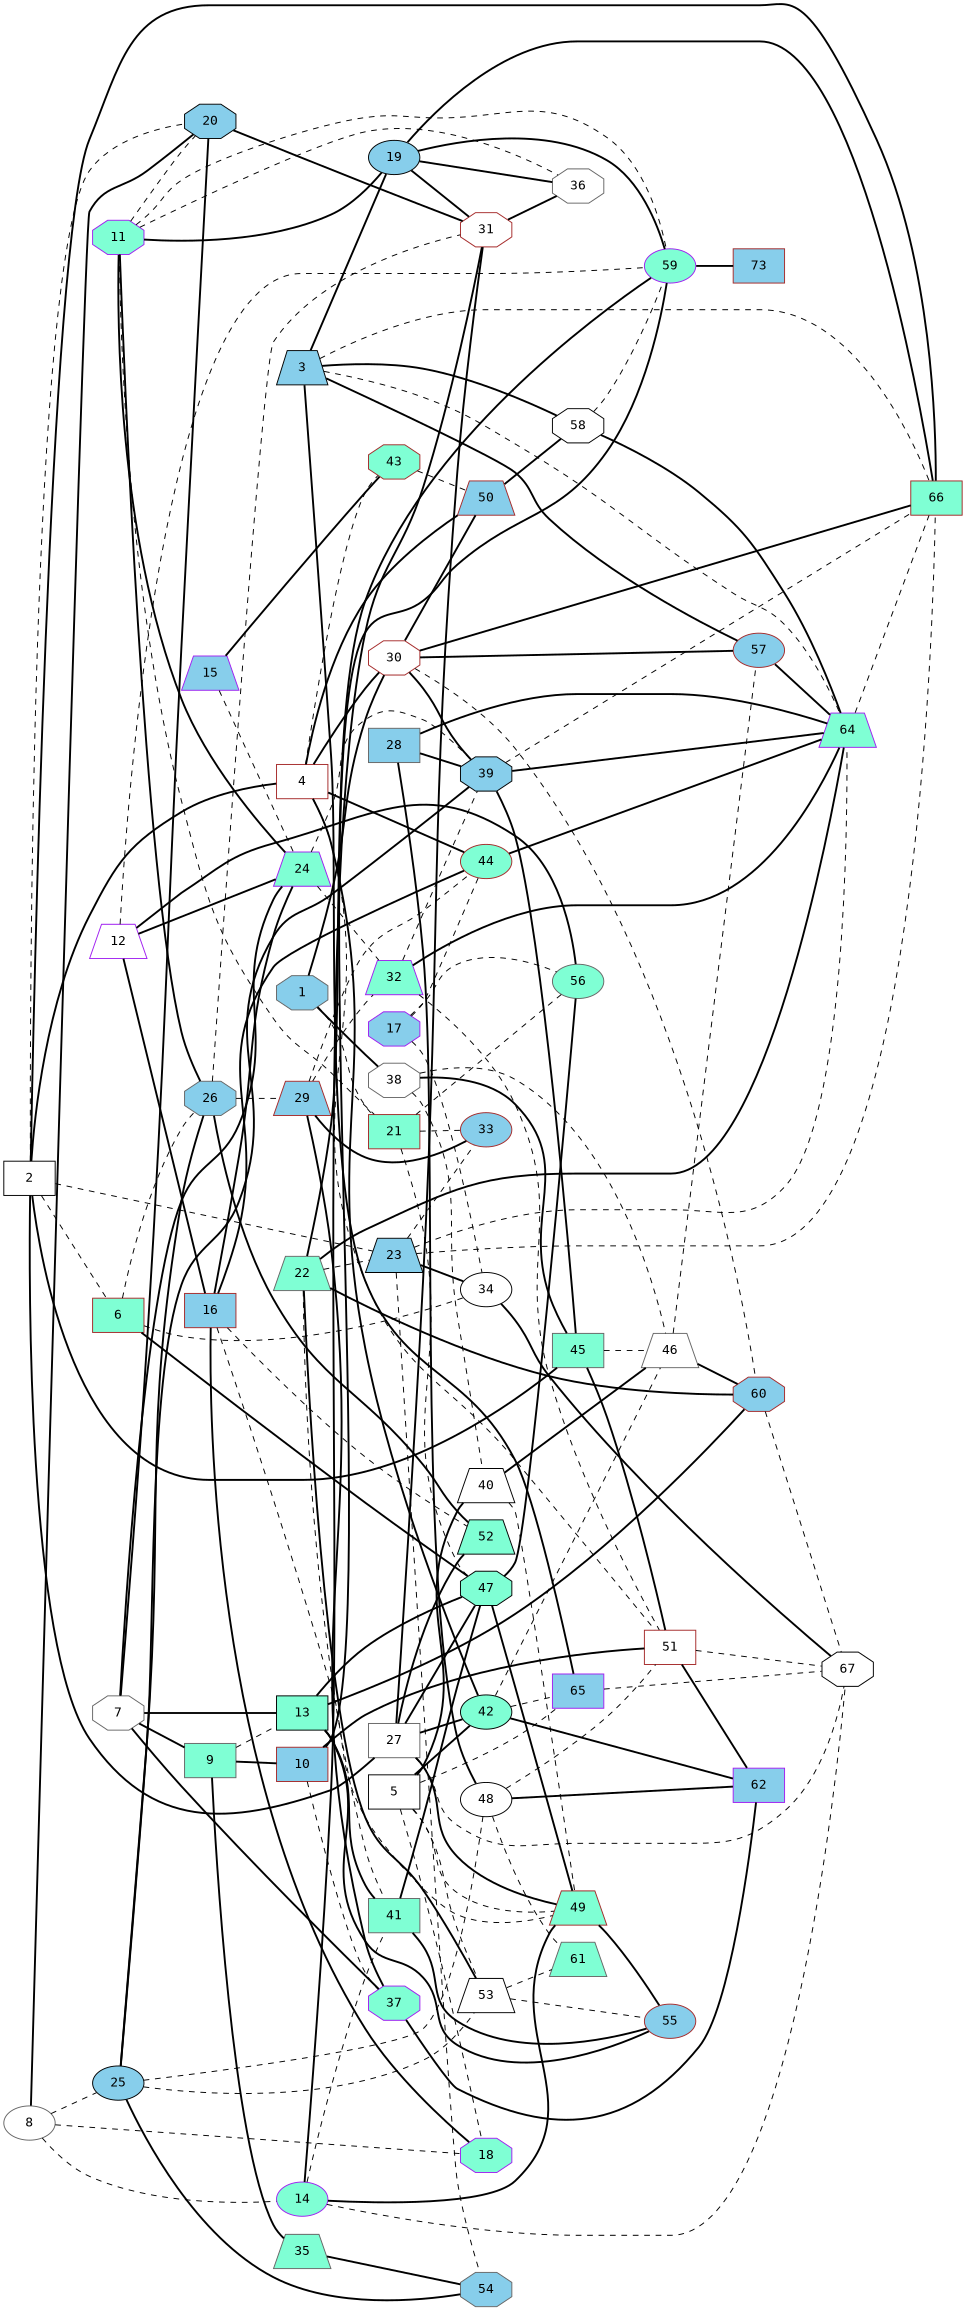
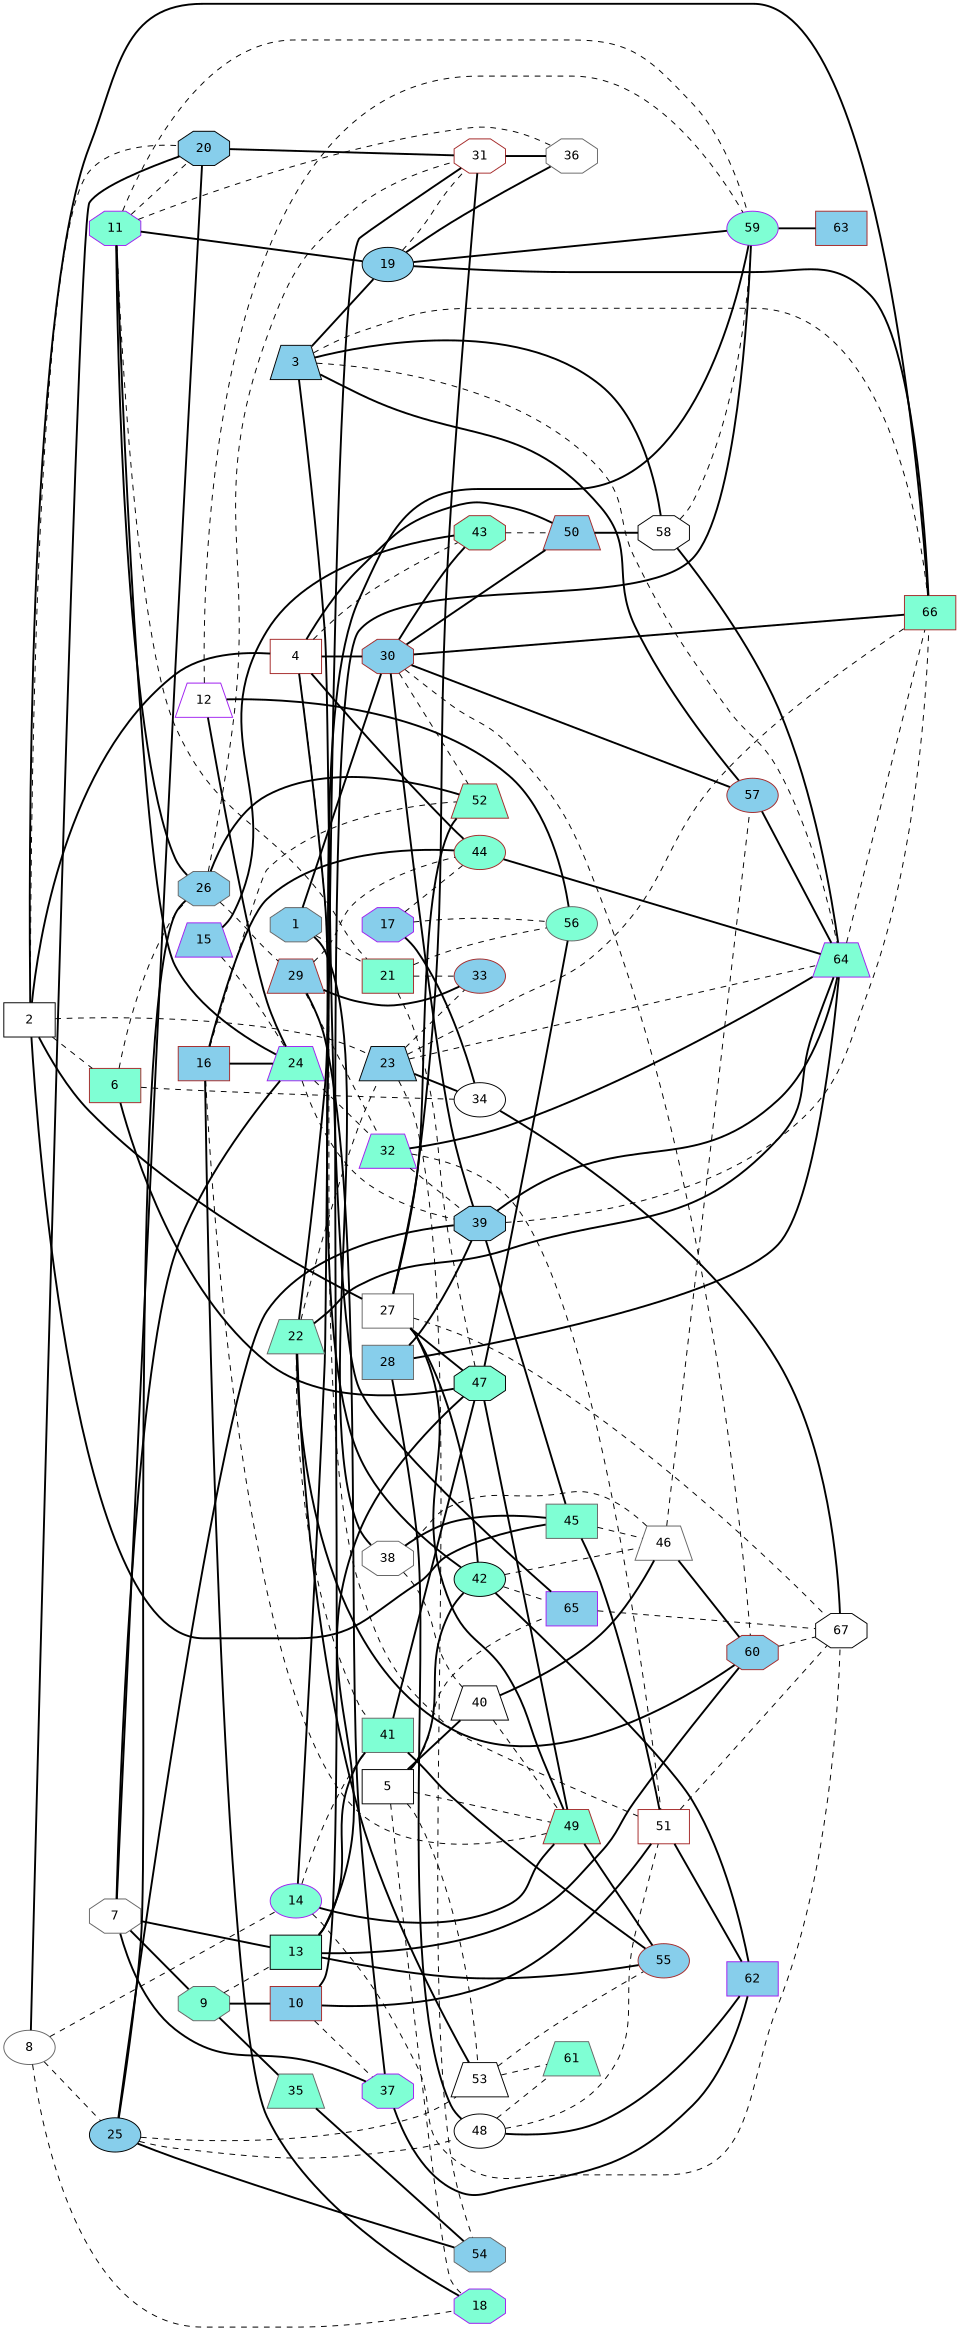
edge "19" -- "31": style bold -> dashed
node "73": label "73" -> "63"
edge "43" -- "30": added
node "30": fillcolor white -> skyblue
edge "30" -- "52": added
edge "12" -- "16": removed
edge "17" -- "34": style dashed -> bold
node "52": color black -> brown
node "9": shape box -> octagon
